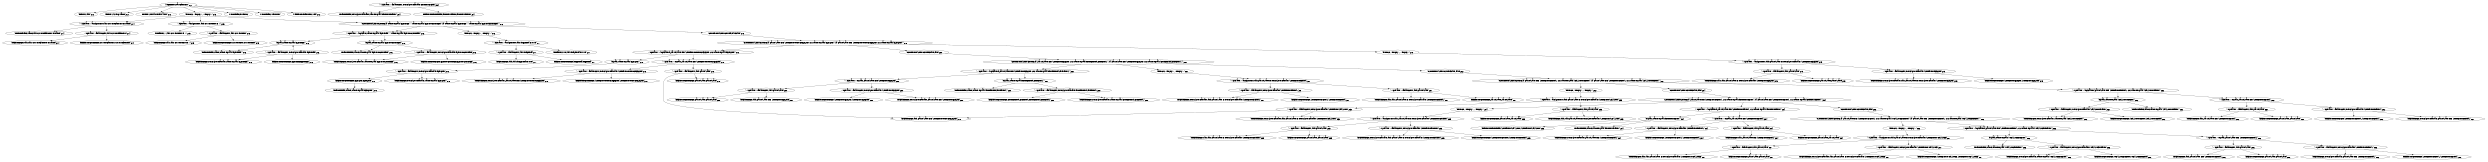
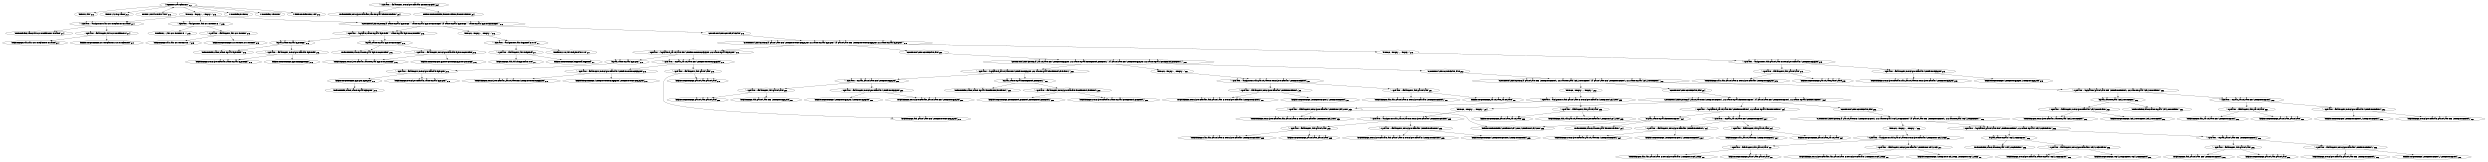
edge "(METHOD,startElement)" -> "(PARAM,AttributeList attrs)": reversed
edge "(<operator>.fieldAccess,DescriptorHandler.EJB_REF)" -> "(equals,name.equals(EJB_REF))": reversed
edge "(<operator>.fieldAccess,DescriptorHandler.STATE_IN_SESSION)" -> "(IDENTIFIER,this,parseState == STATE_LOOKING_EJBJAR)": now "(<operator>.fieldAccess,DescriptorHandler.STATE_IN_SESSION)" -> "(FIELD_IDENTIFIER,STATE_IN_SESSION,STATE_IN_SESSION)"
